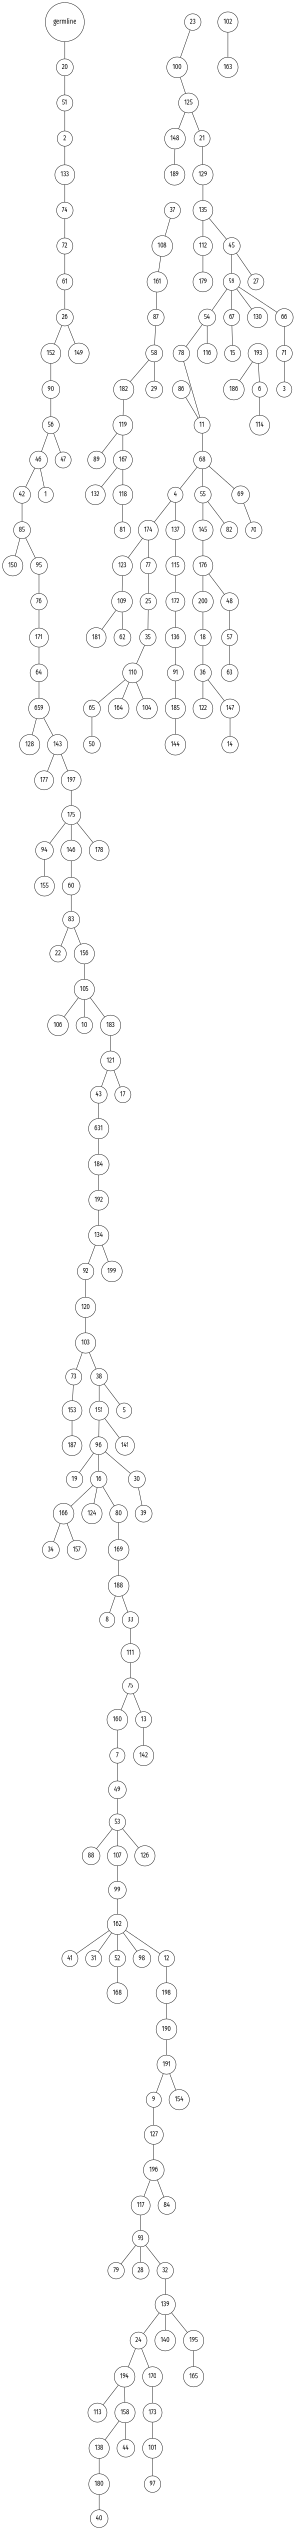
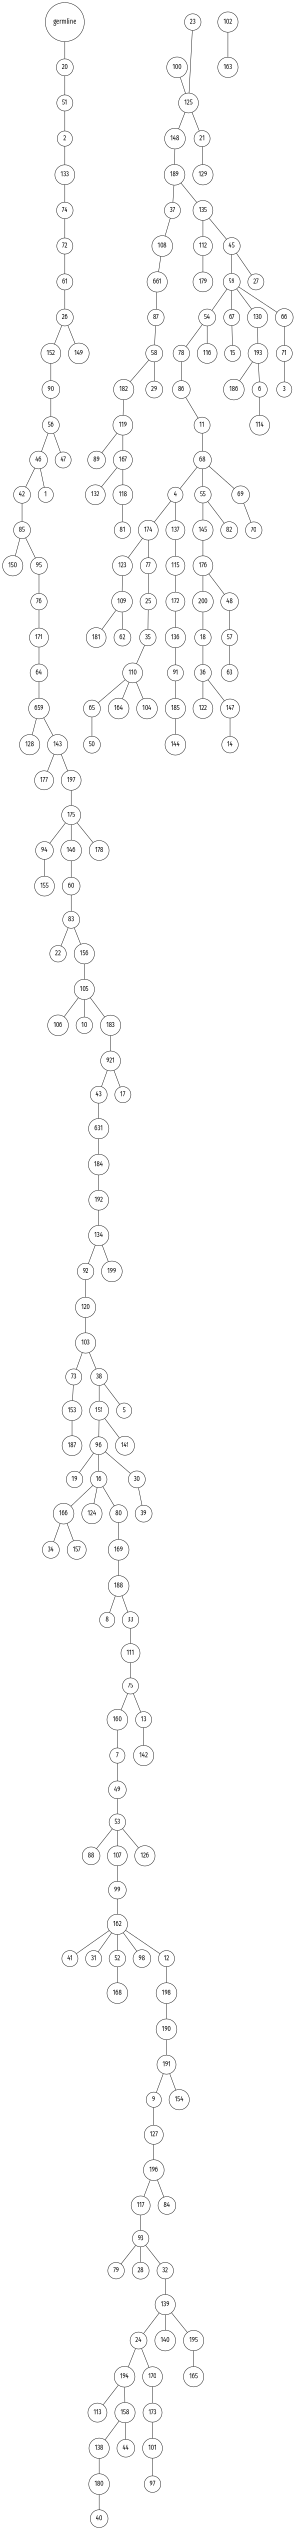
edge "23" -- "100": now "23" -- "125"
edge "129" -- "135": now "189" -- "135"
edge "189" -- "37": added
node "161": label "161" -> "661"
edge "130" -- "193": added
edge "78" -- "11": now "78" -- "86"
node "121": label "121" -> "921"
